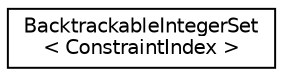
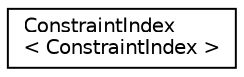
node "BacktrackableIntegerSet < ConstraintIndex >": label "BacktrackableIntegerSet < ConstraintIndex >" -> "ConstraintIndex < ConstraintIndex >"
